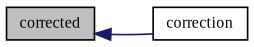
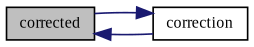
edge "corrected" -> "correction": added
